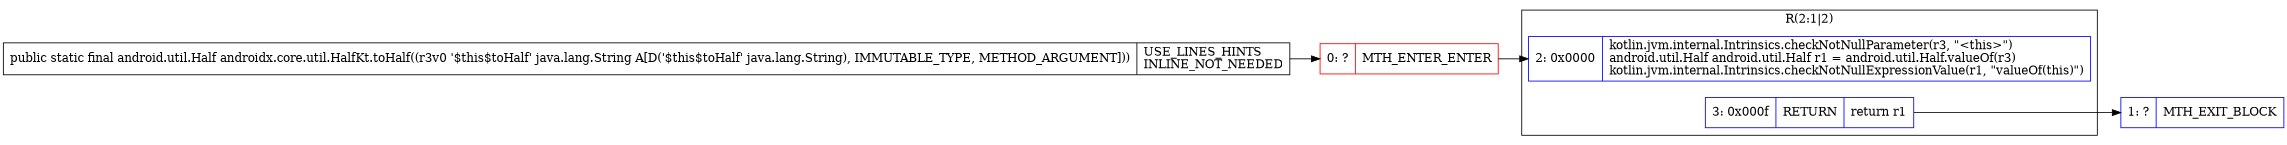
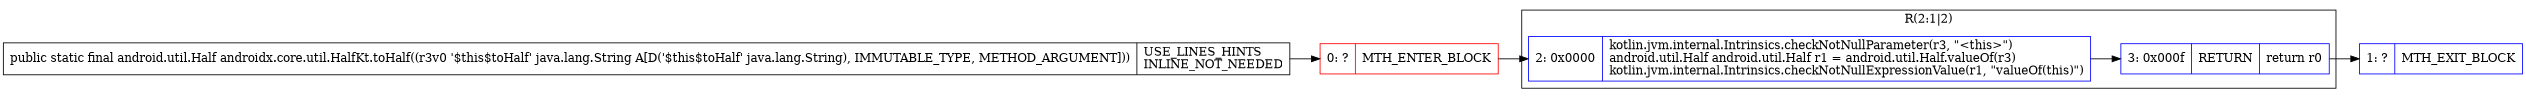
node "0: ?": text "MTH_ENTER_ENTER" -> "MTH_ENTER_BLOCK"
edge "2: 0x0000" -> "3: 0x000f": added
node "3: 0x000f": text "return r1" -> "return r0"
